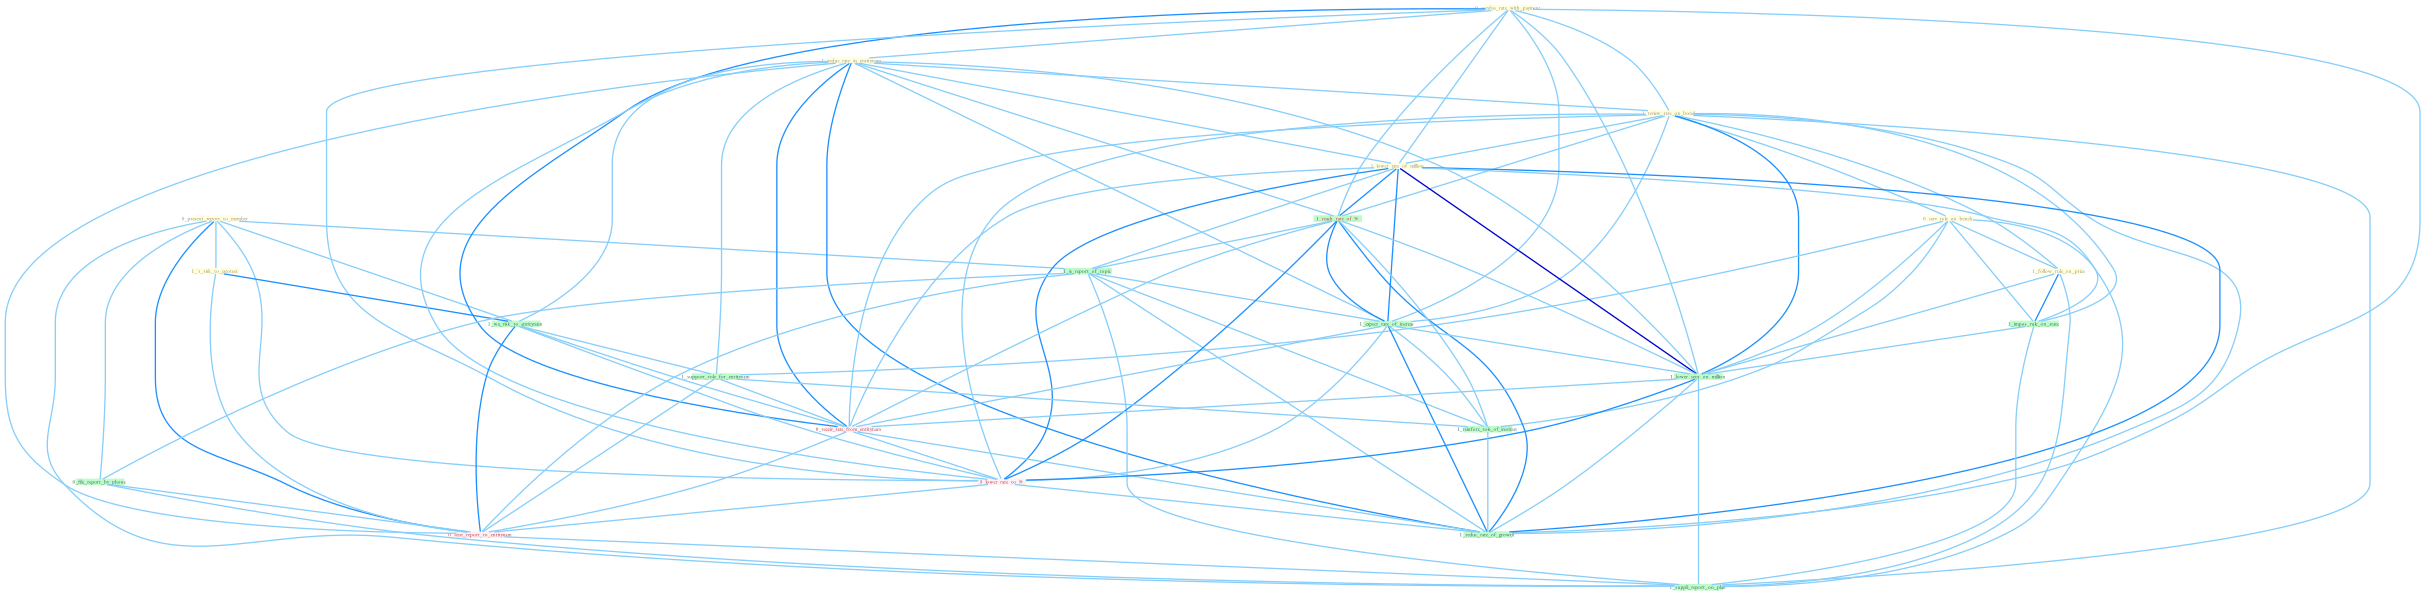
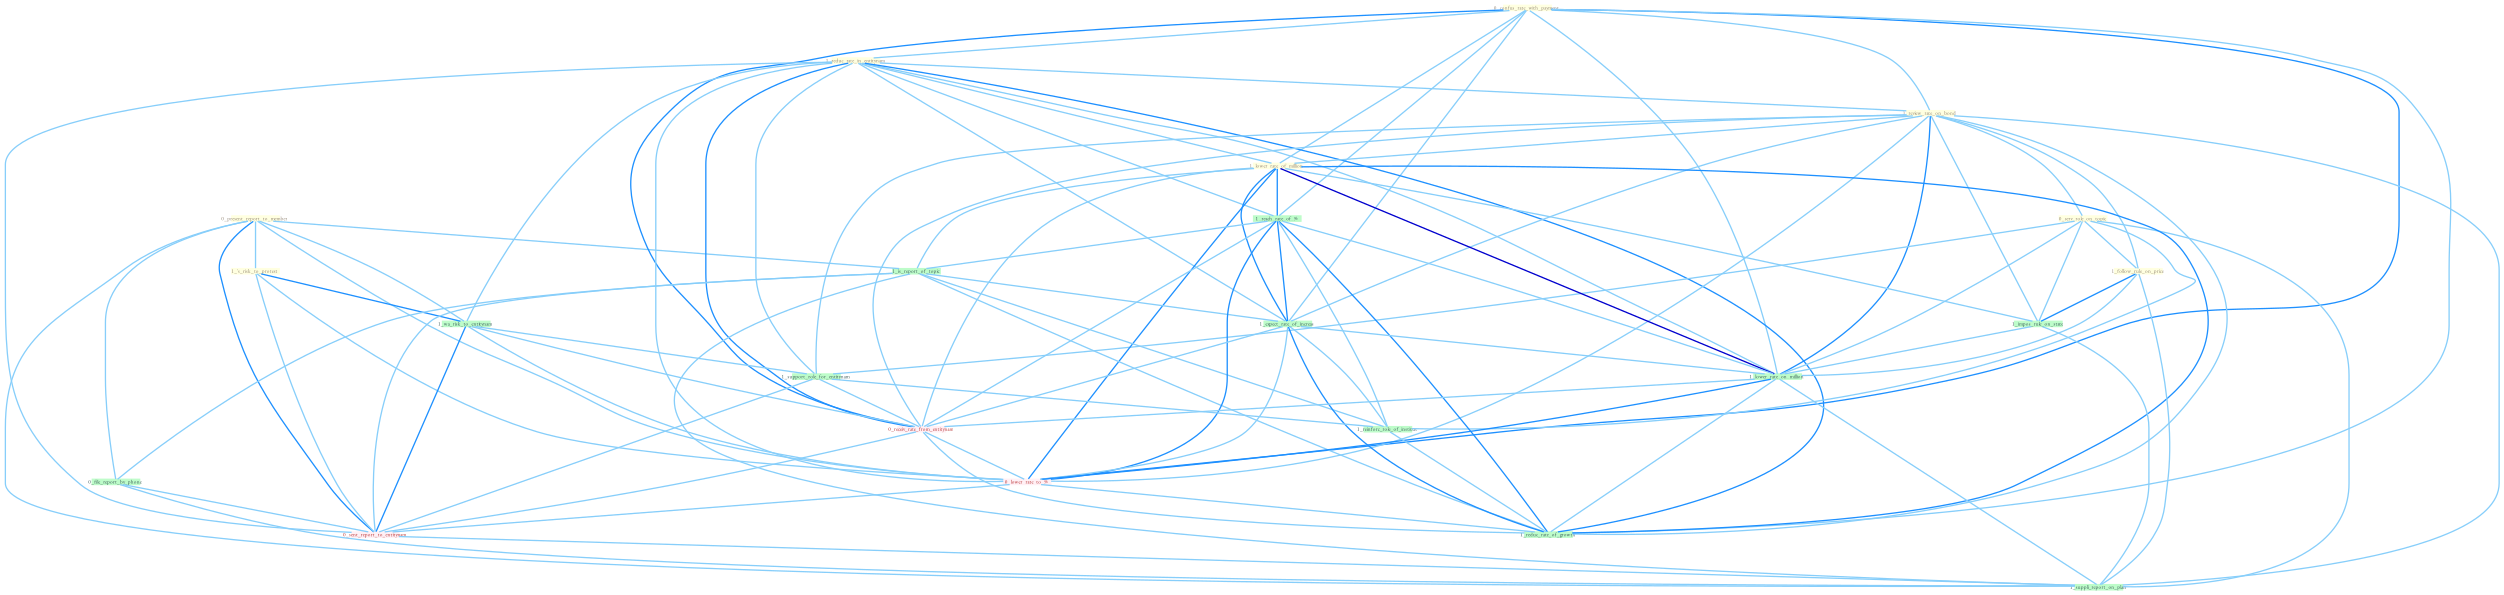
edge "0_confus_rate_with_payment" -- "0_lower_rate_to_%": color #87cefa -> #1e90ff
edge "1_review_rate_on_bond" -- "1_reach_rate_of_%": now "1_review_rate_on_bond" -- "1_support_role_for_entitynam"
node "1_reach_rate_of_%": fontcolor #b22222 -> #2f4f4f
node "0_serv_role_on_bench": label "0_serv_role_on_bench" -> "0_serv_role_on_topic"
node "1_lower_sent_on_million": label "1_lower_sent_on_million" -> "1_lower_rate_on_million"
edge "1_'s_risk_to_protest" -- "0_lower_rate_to_%": added
